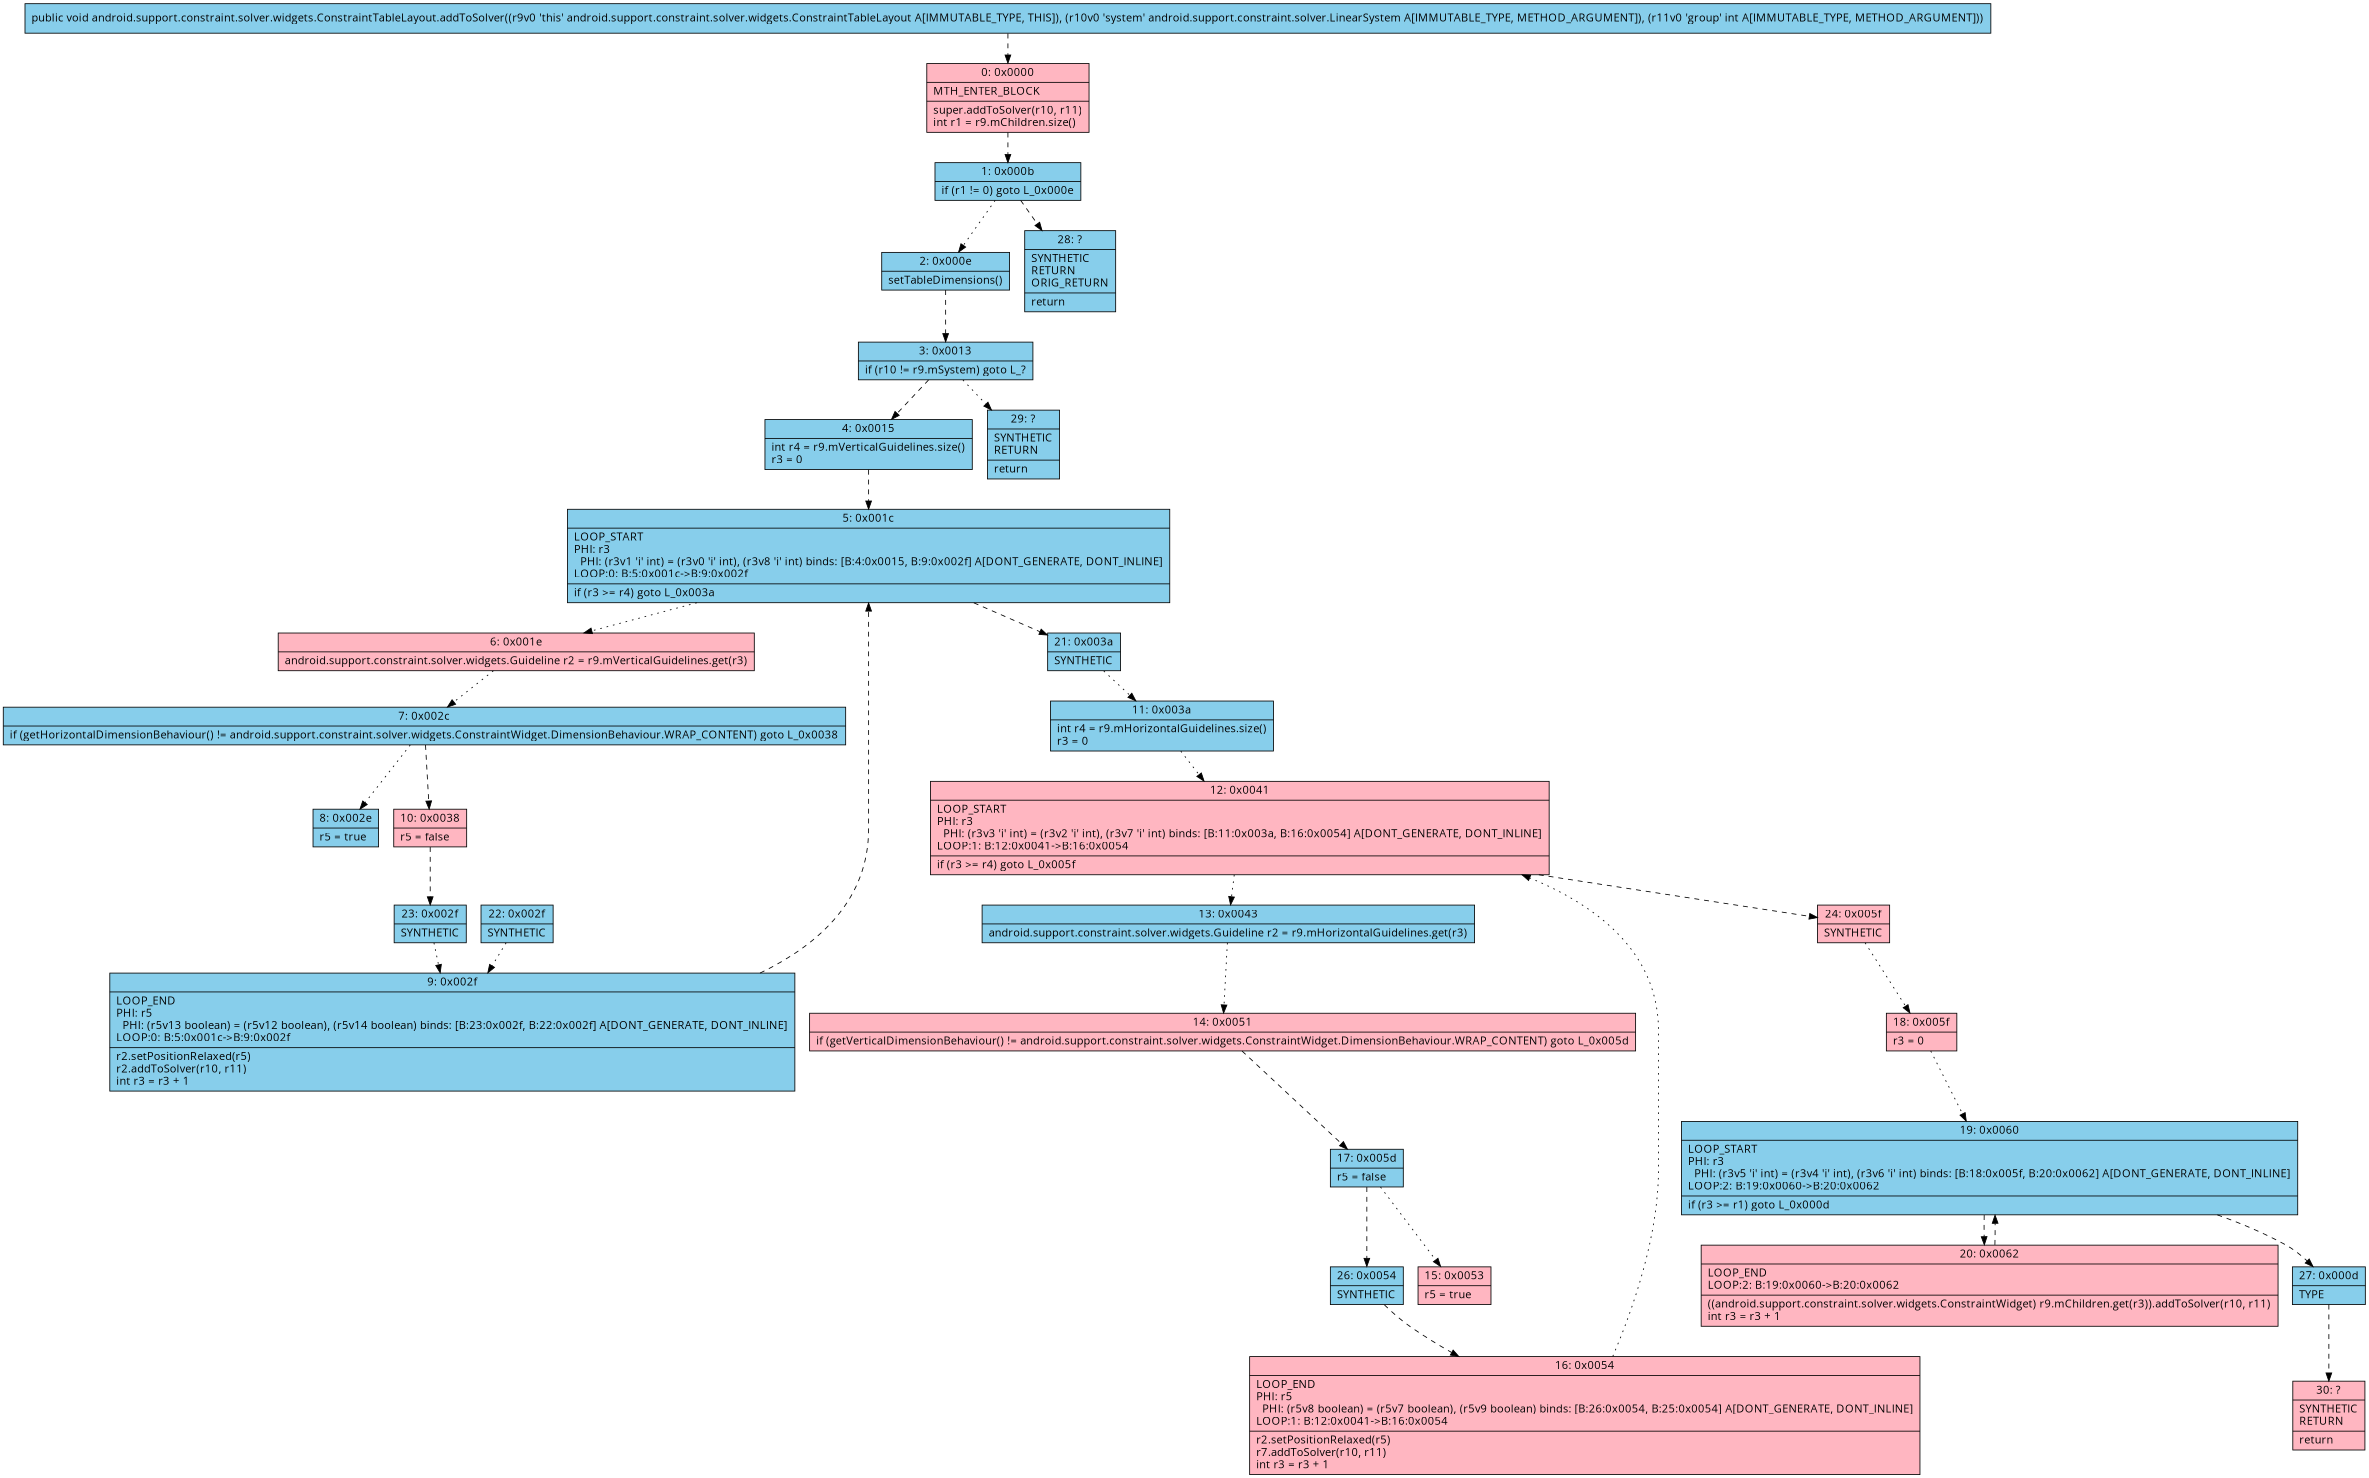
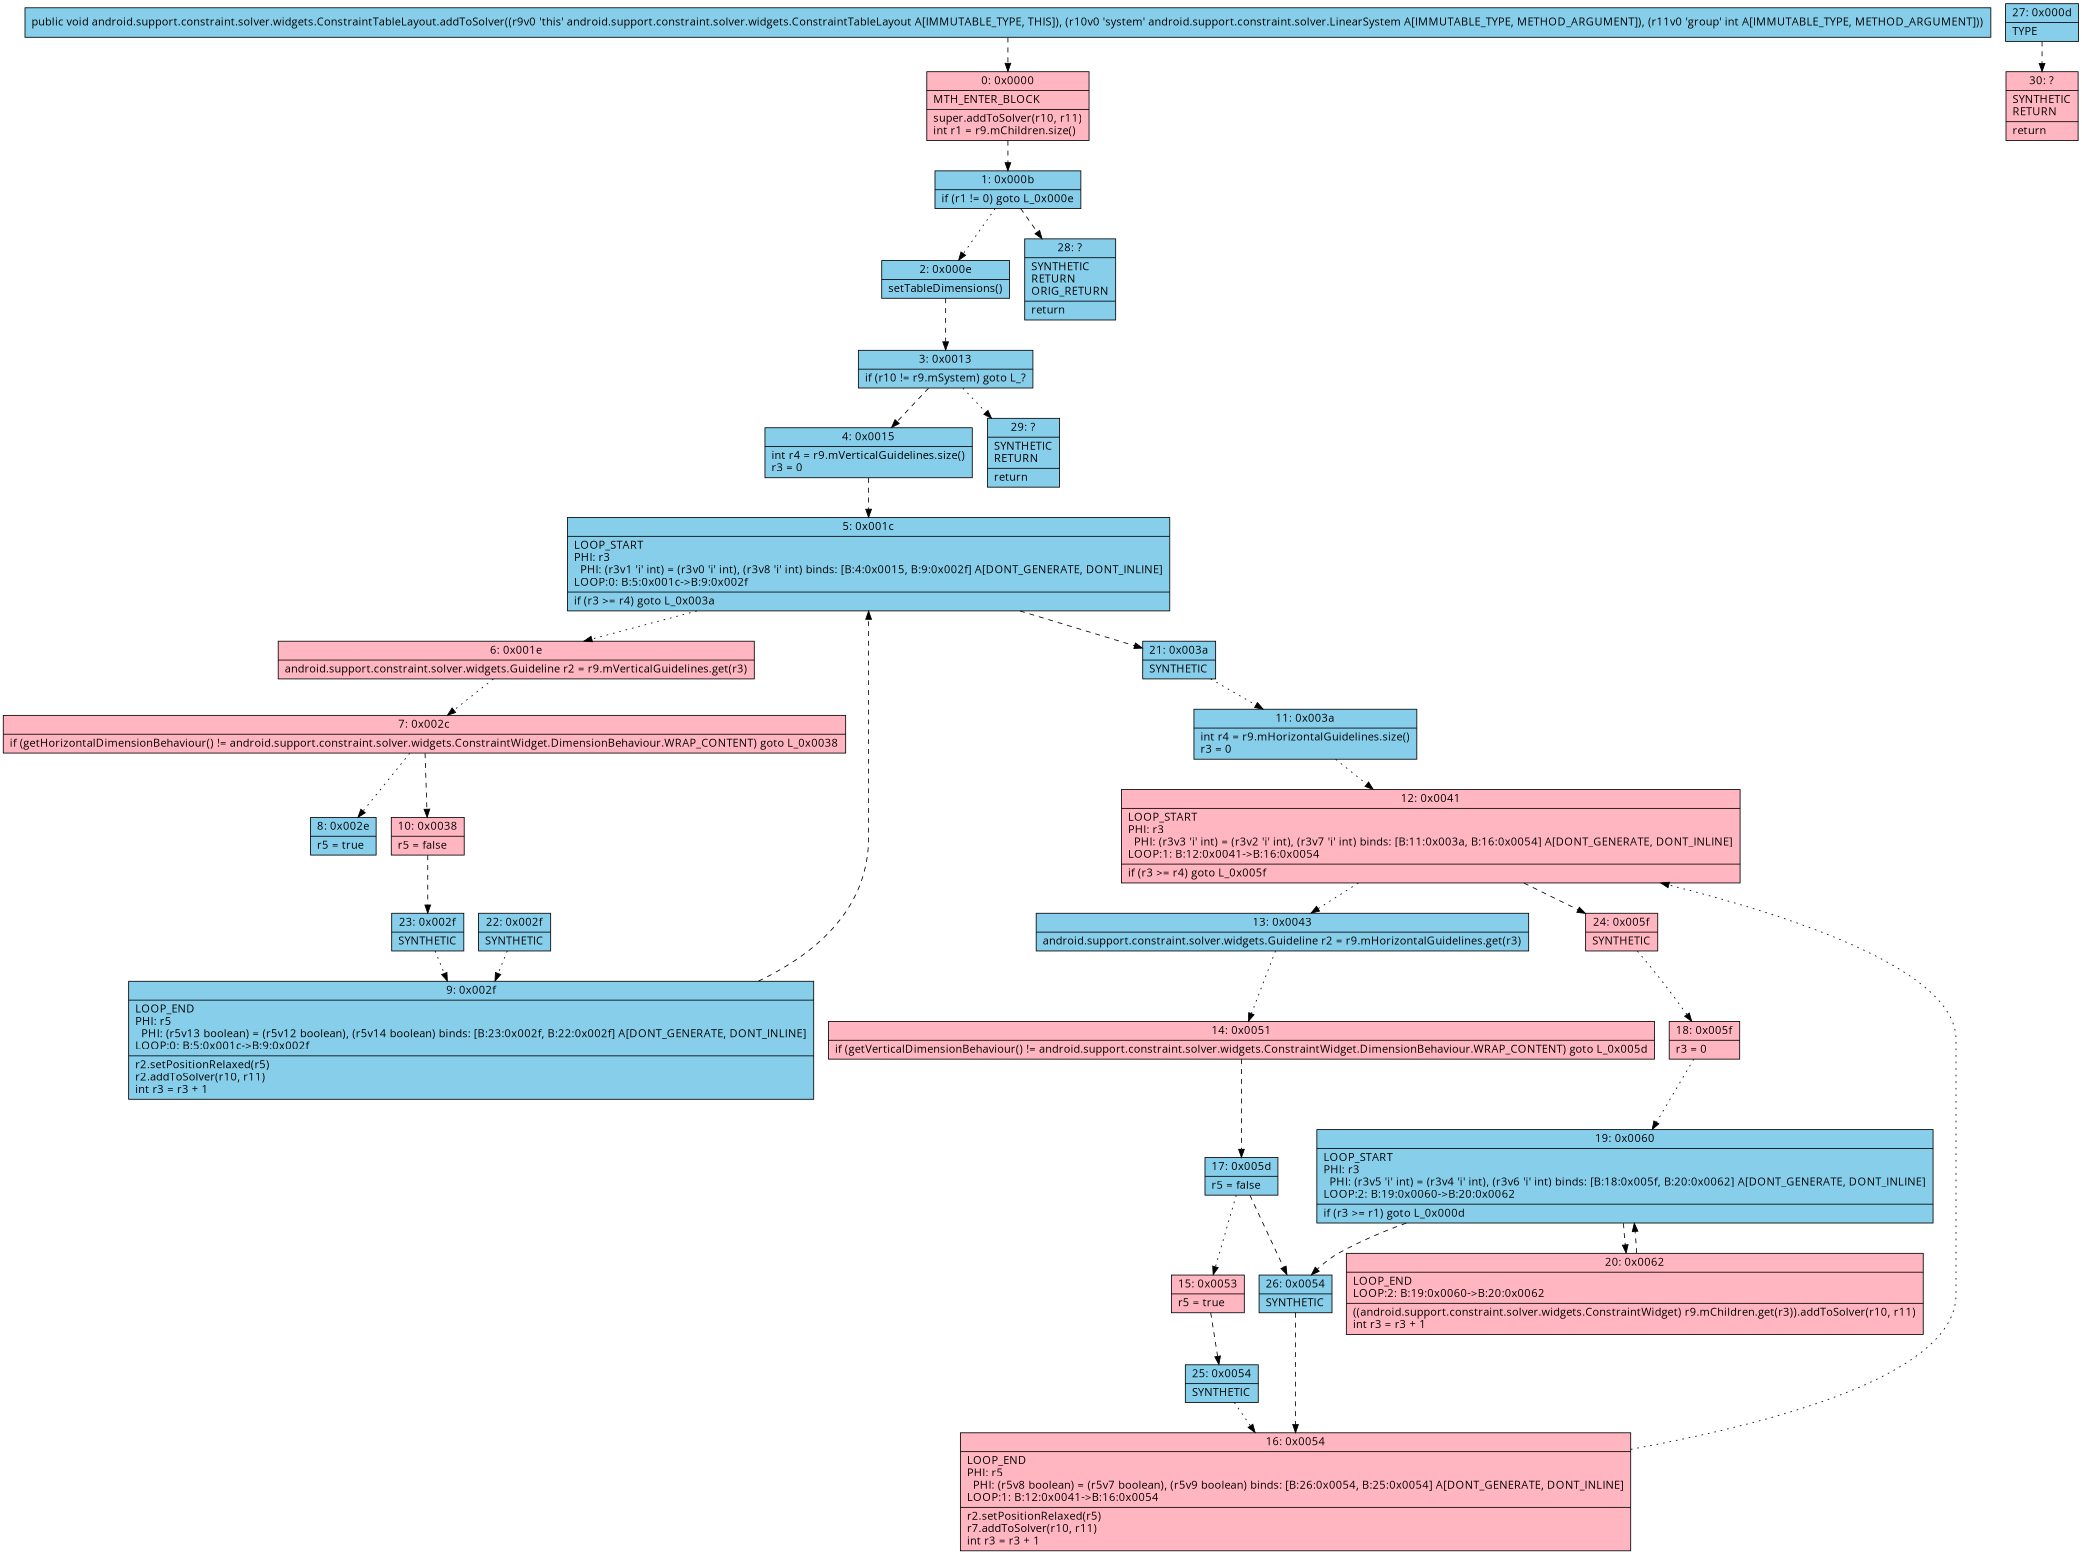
node "7: 0x002c": fillcolor skyblue -> lightpink
edge "19: 0x0060" -> "27: 0x000d": now "19: 0x0060" -> "26: 0x0054"
node "25: 0x0054": added
